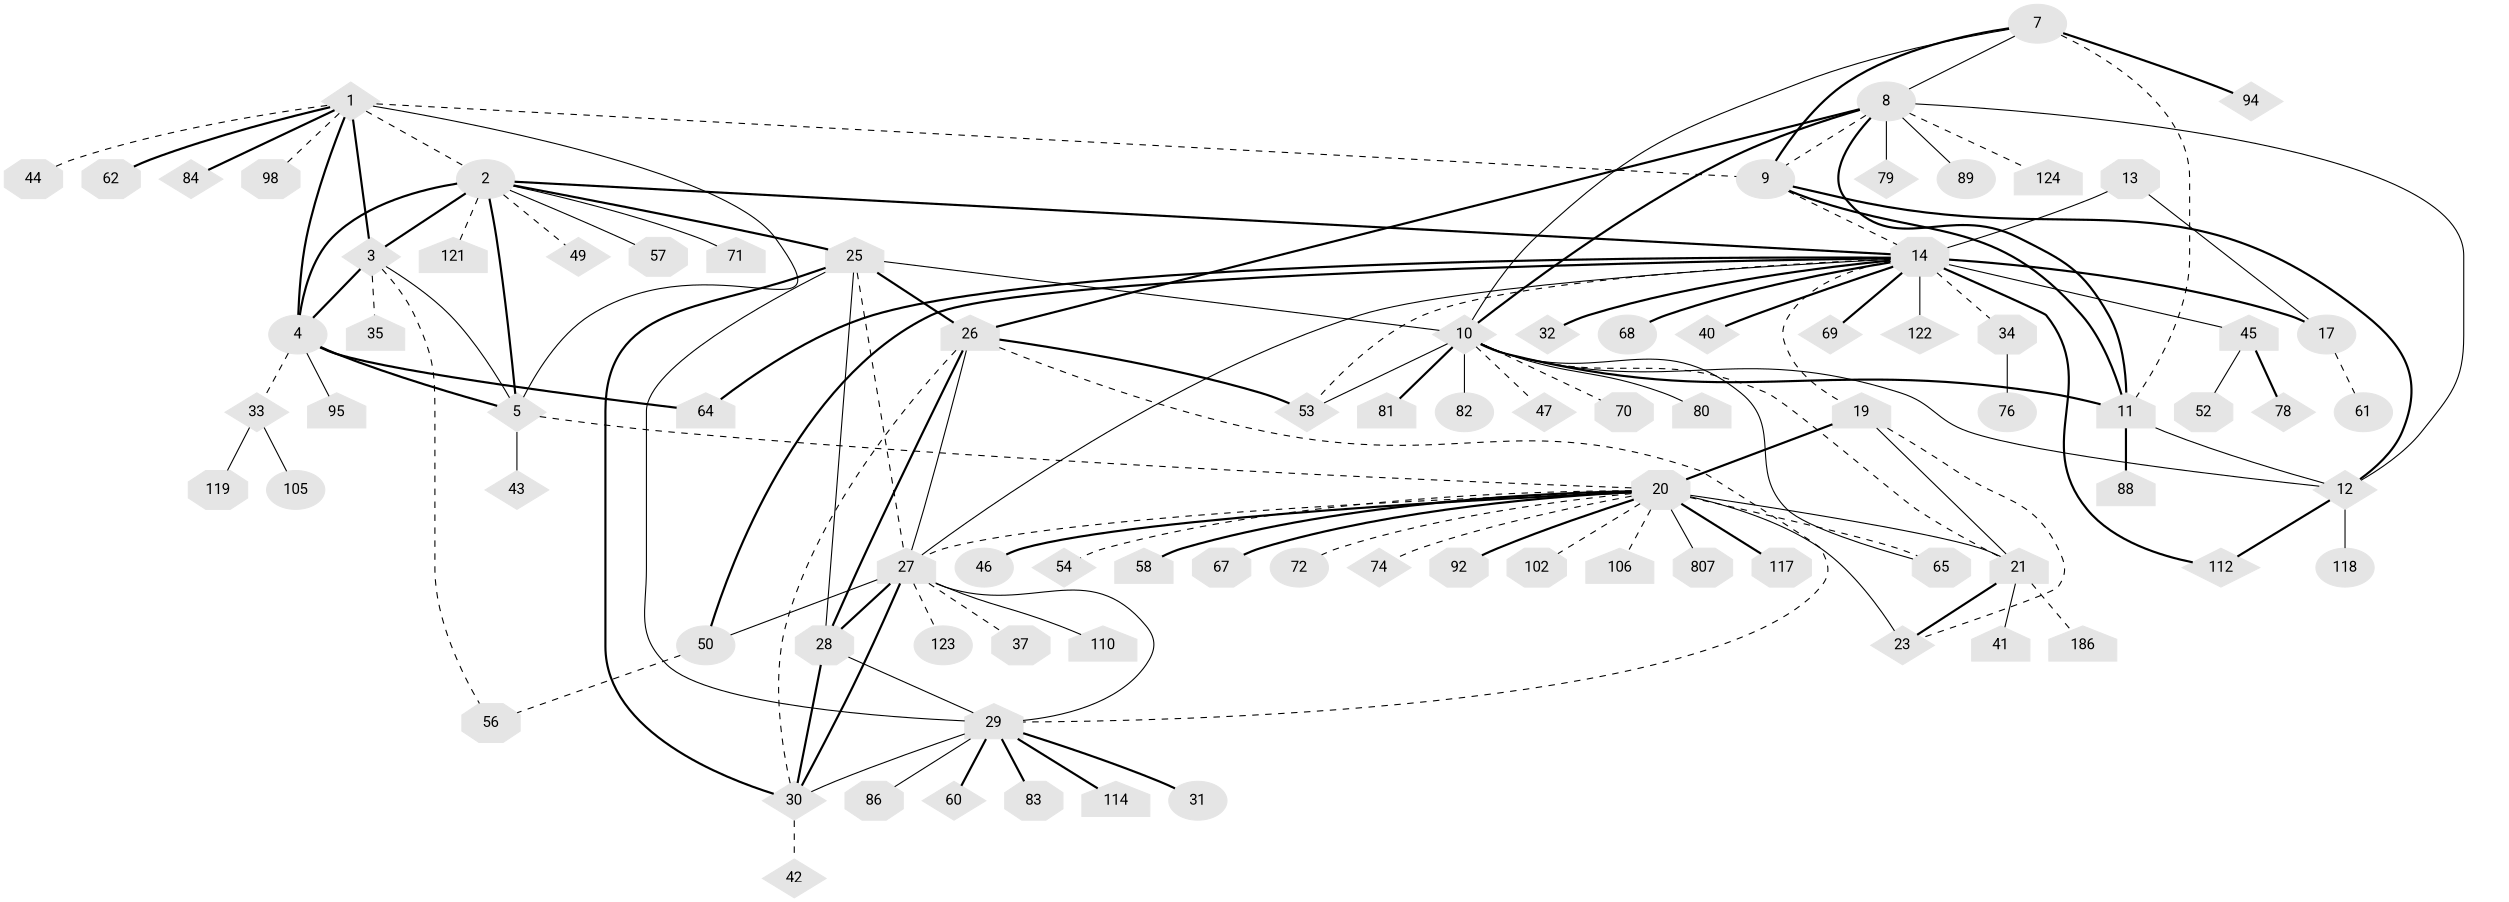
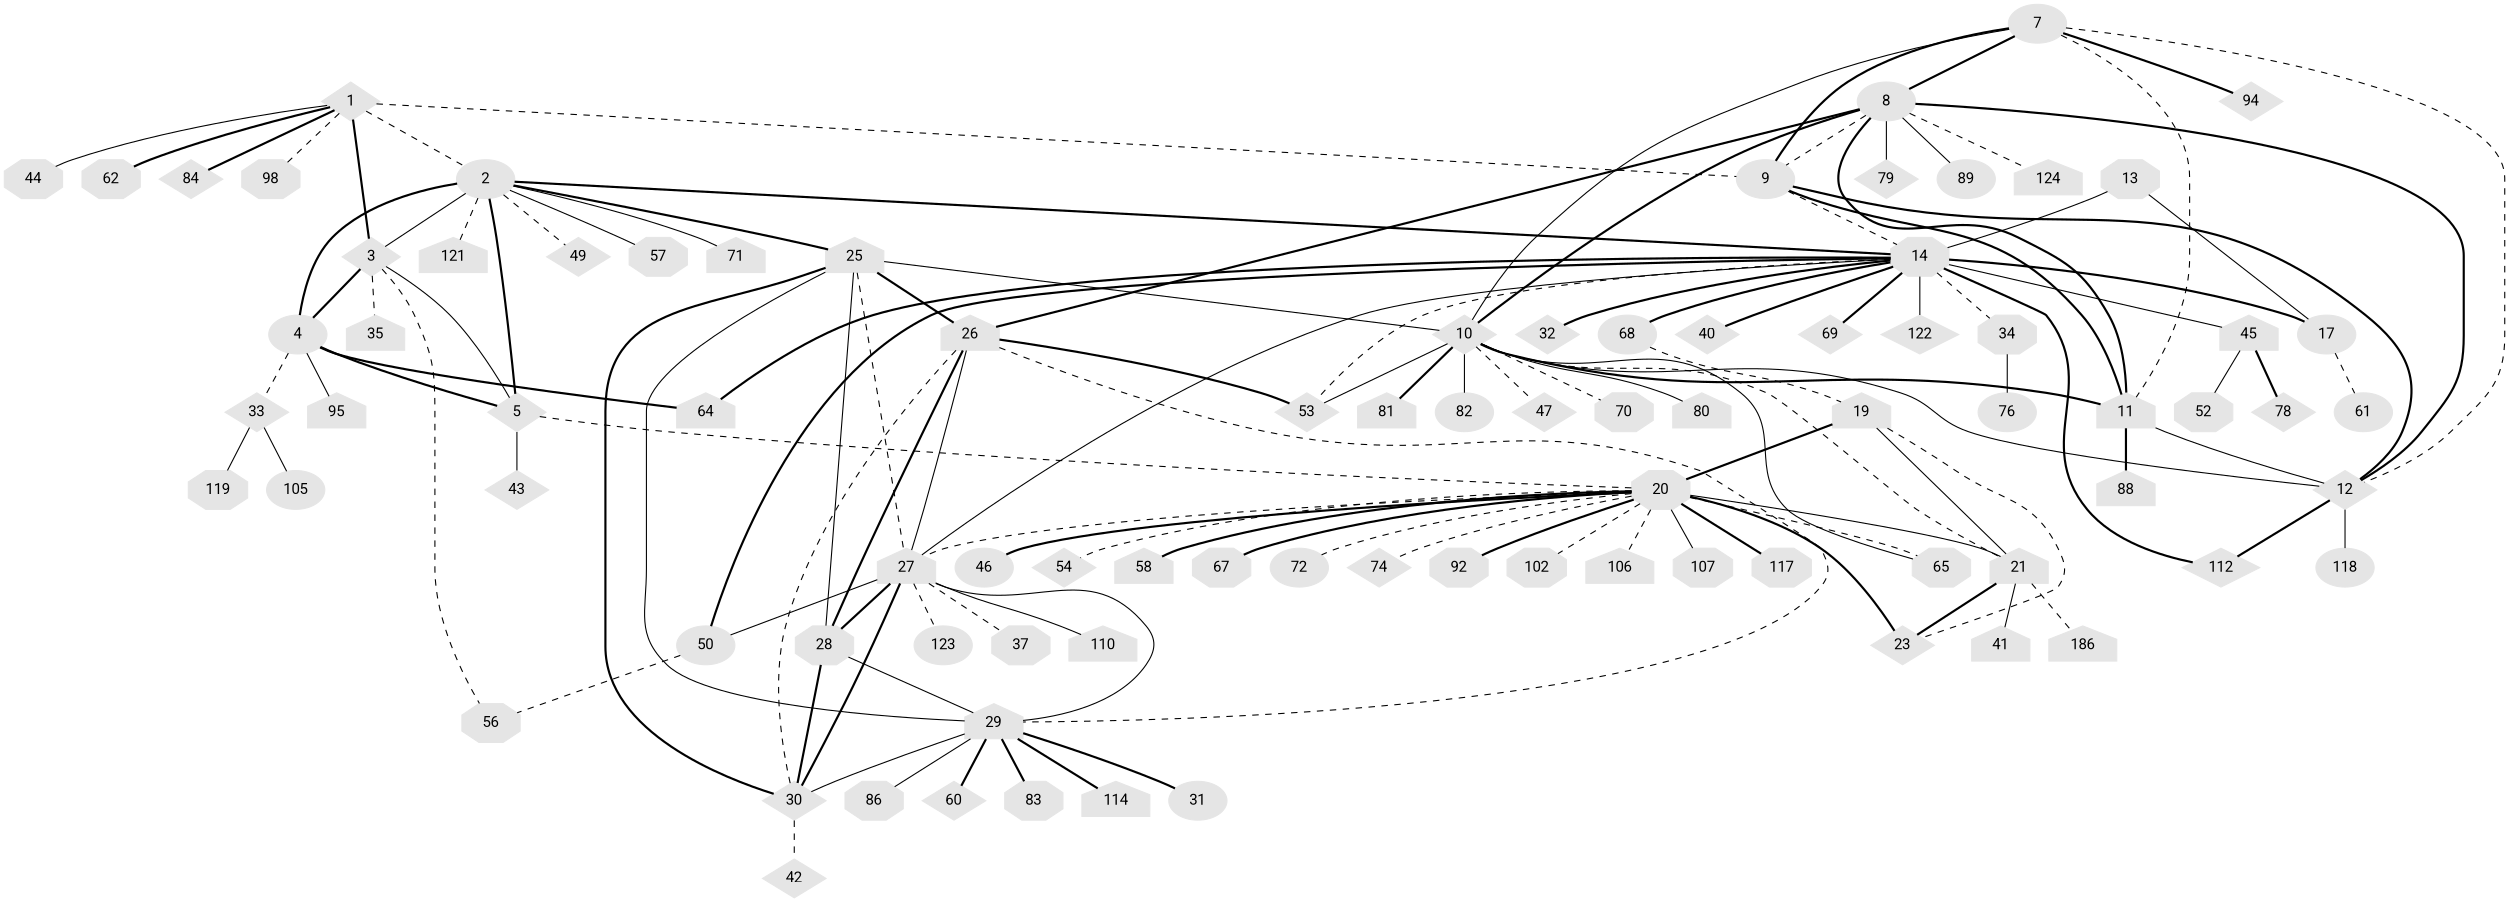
edge "7" -- "8": style solid -> bold
edge "1" -- "44": style dashed -> solid
edge "7" -- "12": added
edge "8" -- "12": style solid -> bold
edge "1" -- "4": removed
edge "1" -- "5": removed
edge "2" -- "3": style bold -> solid
edge "14" -- "19": now "68" -- "19"
edge "20" -- "23": style solid -> bold
node "807": label "807" -> "107"
